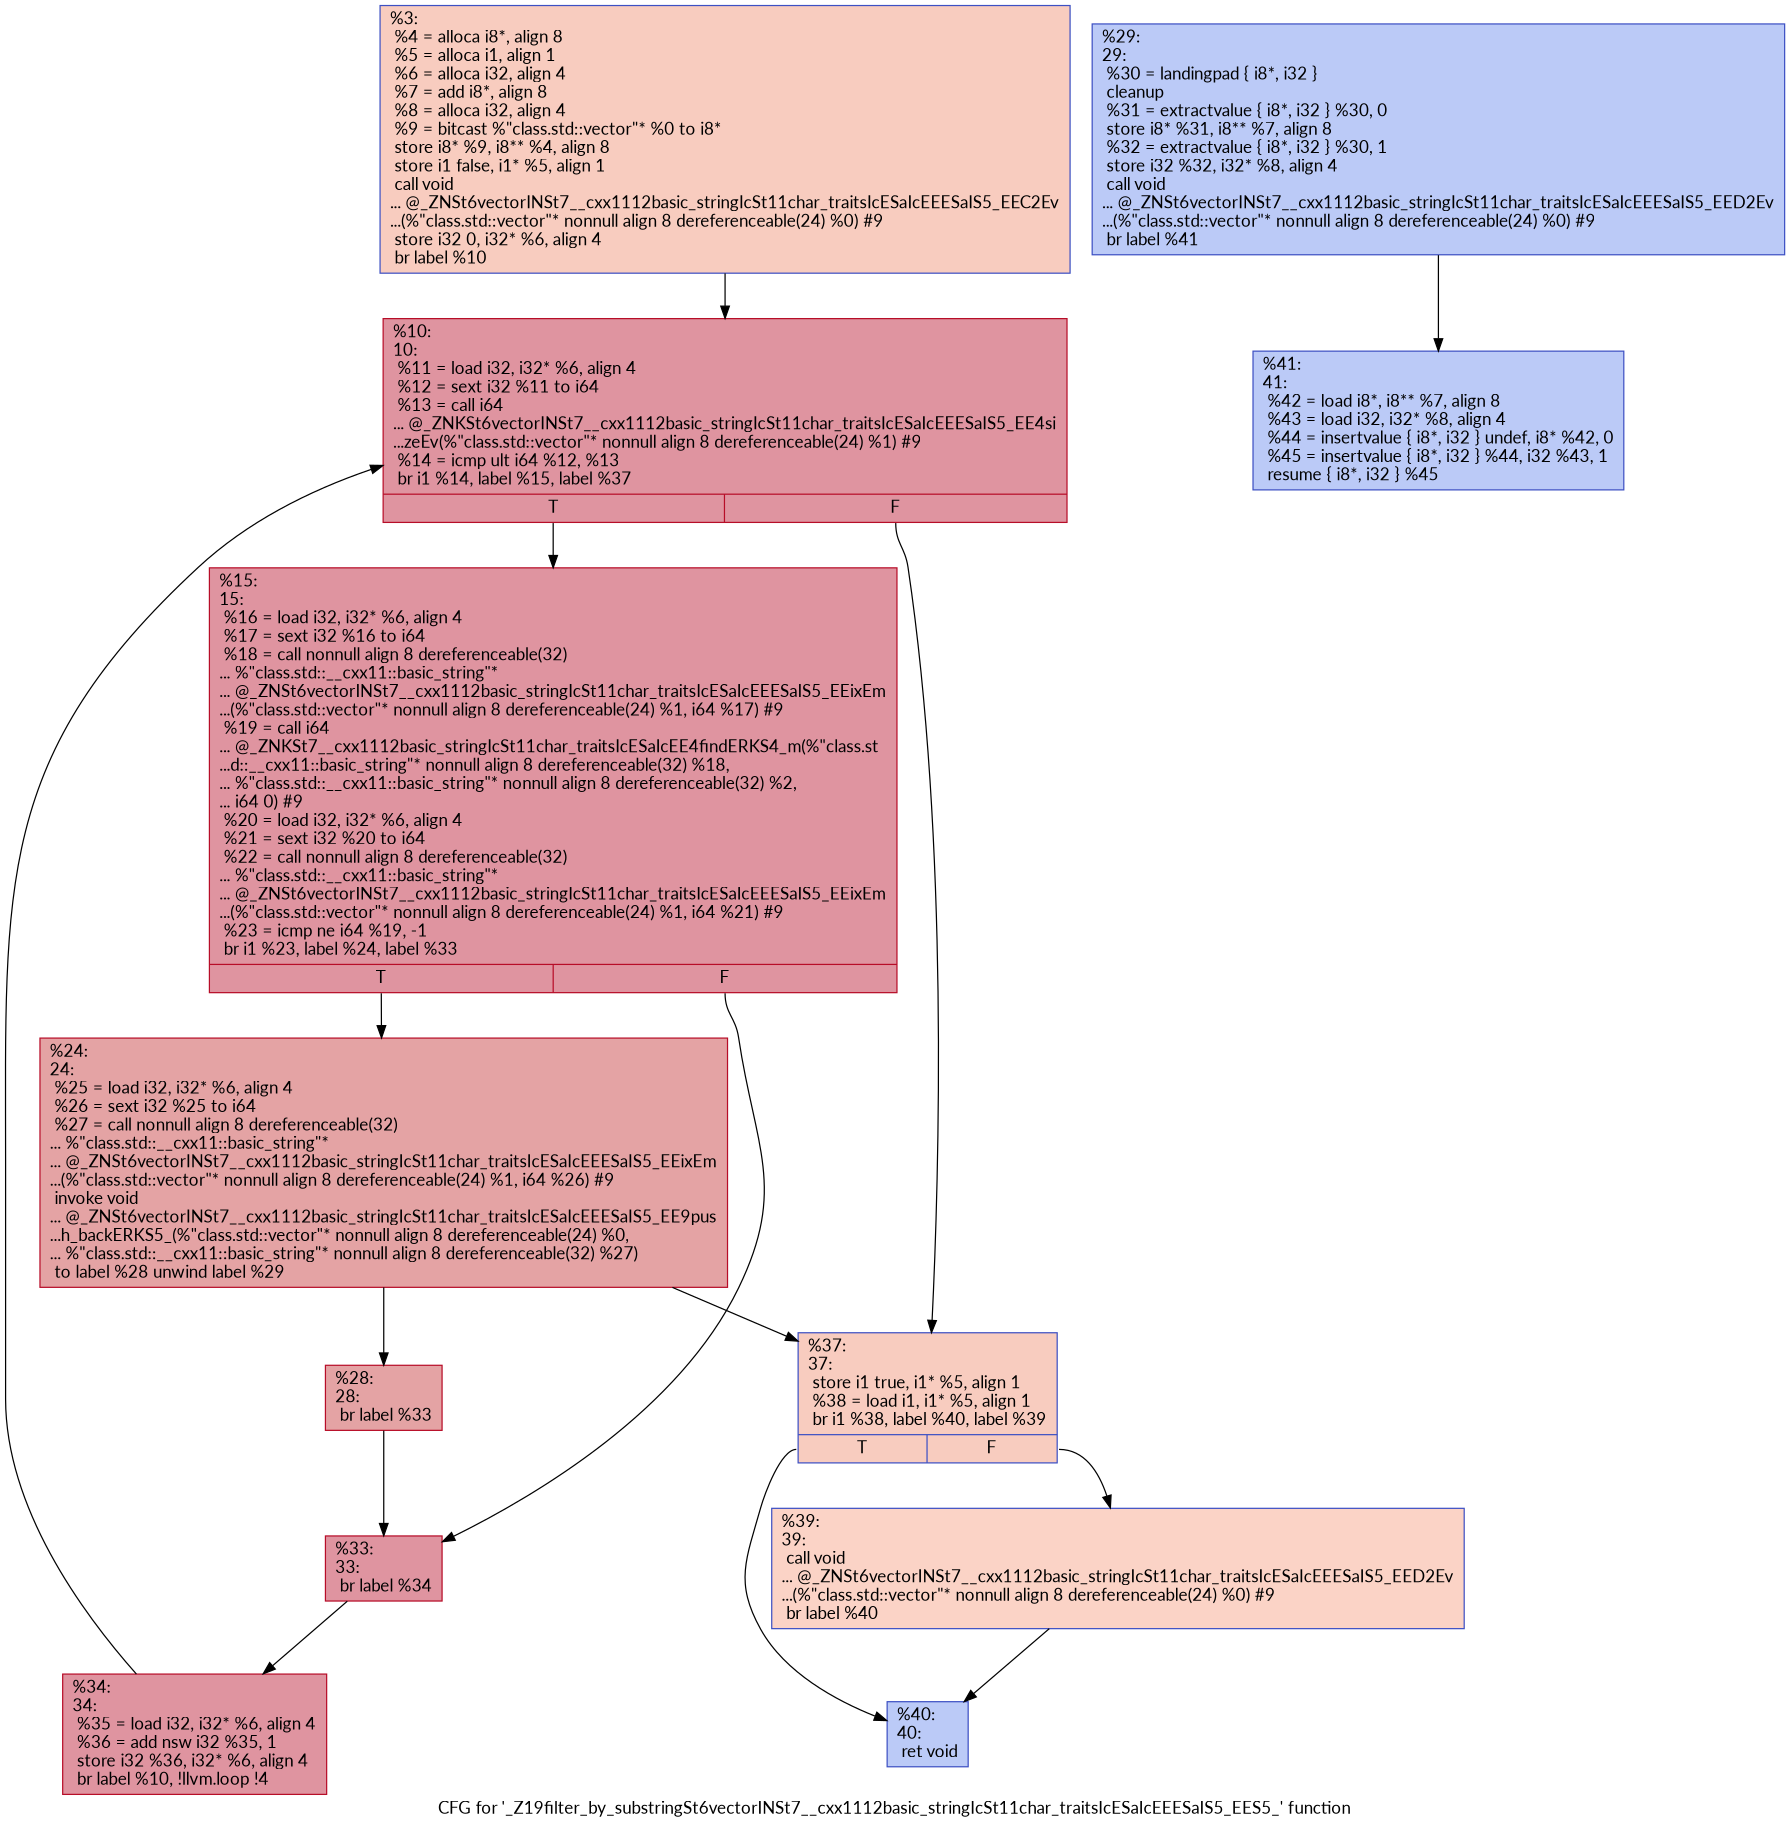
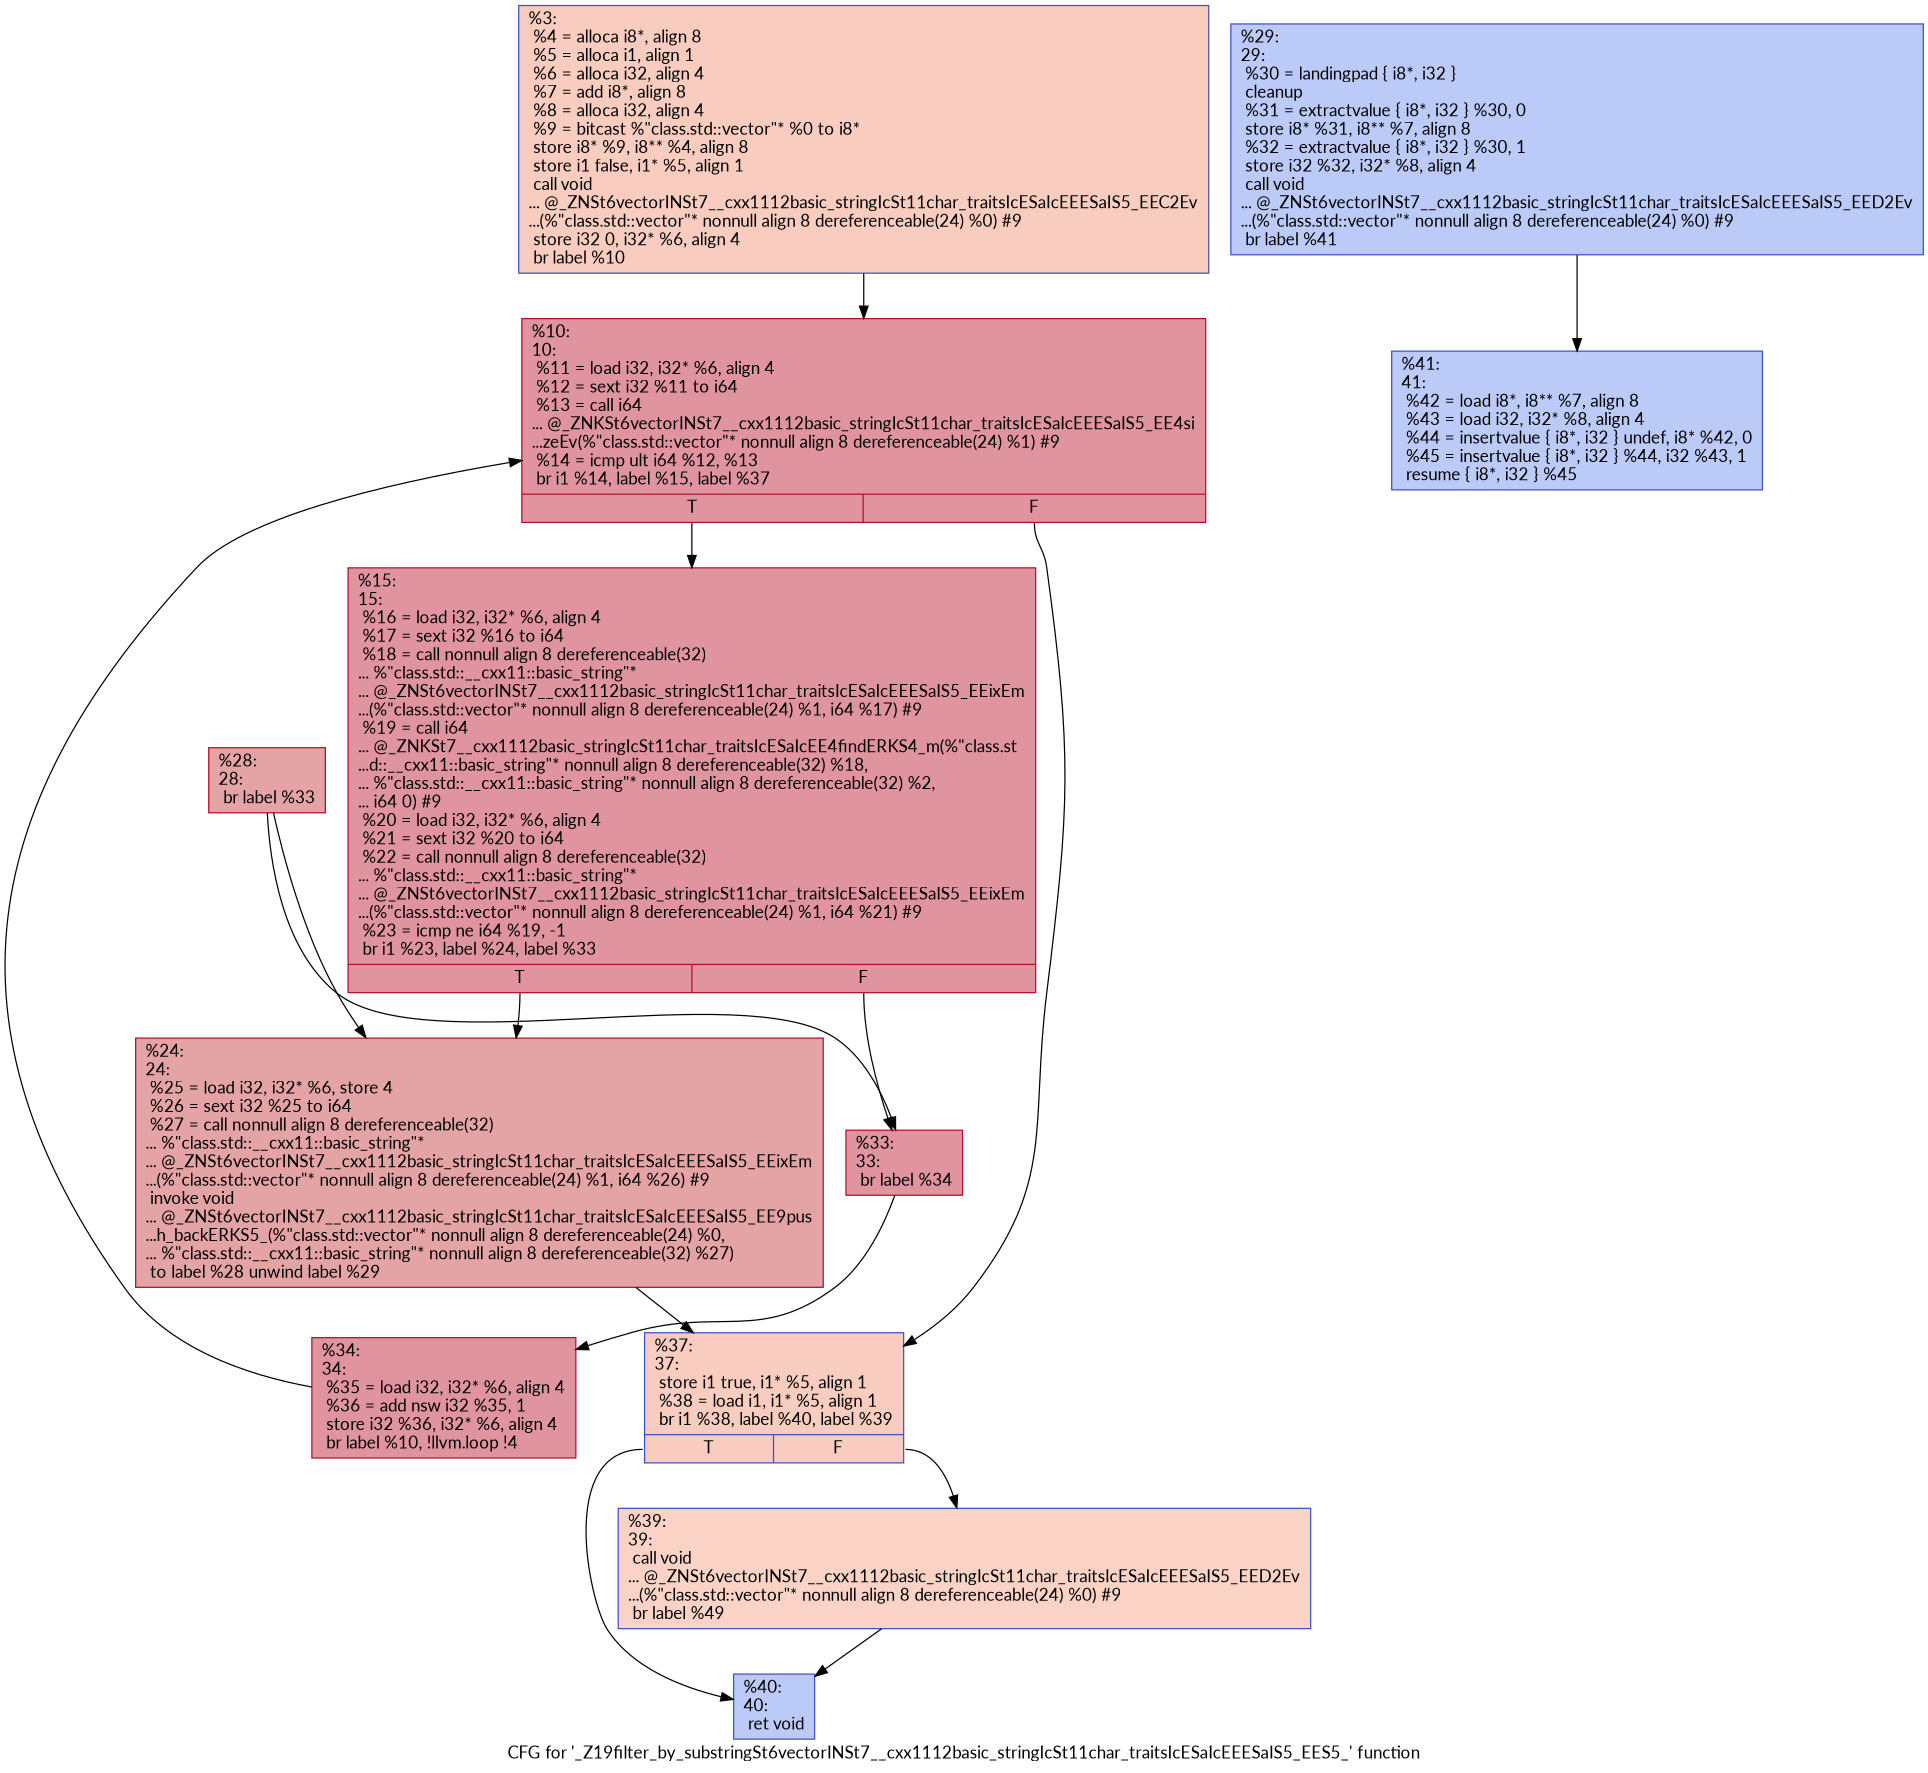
node "%24:": text "%25 = load i32, i32* %6, align 4" -> "%25 = load i32, i32* %6, store 4"
edge "%24:" -> "%28:": reversed
node "%39:": text "br label %40" -> "br label %49"
